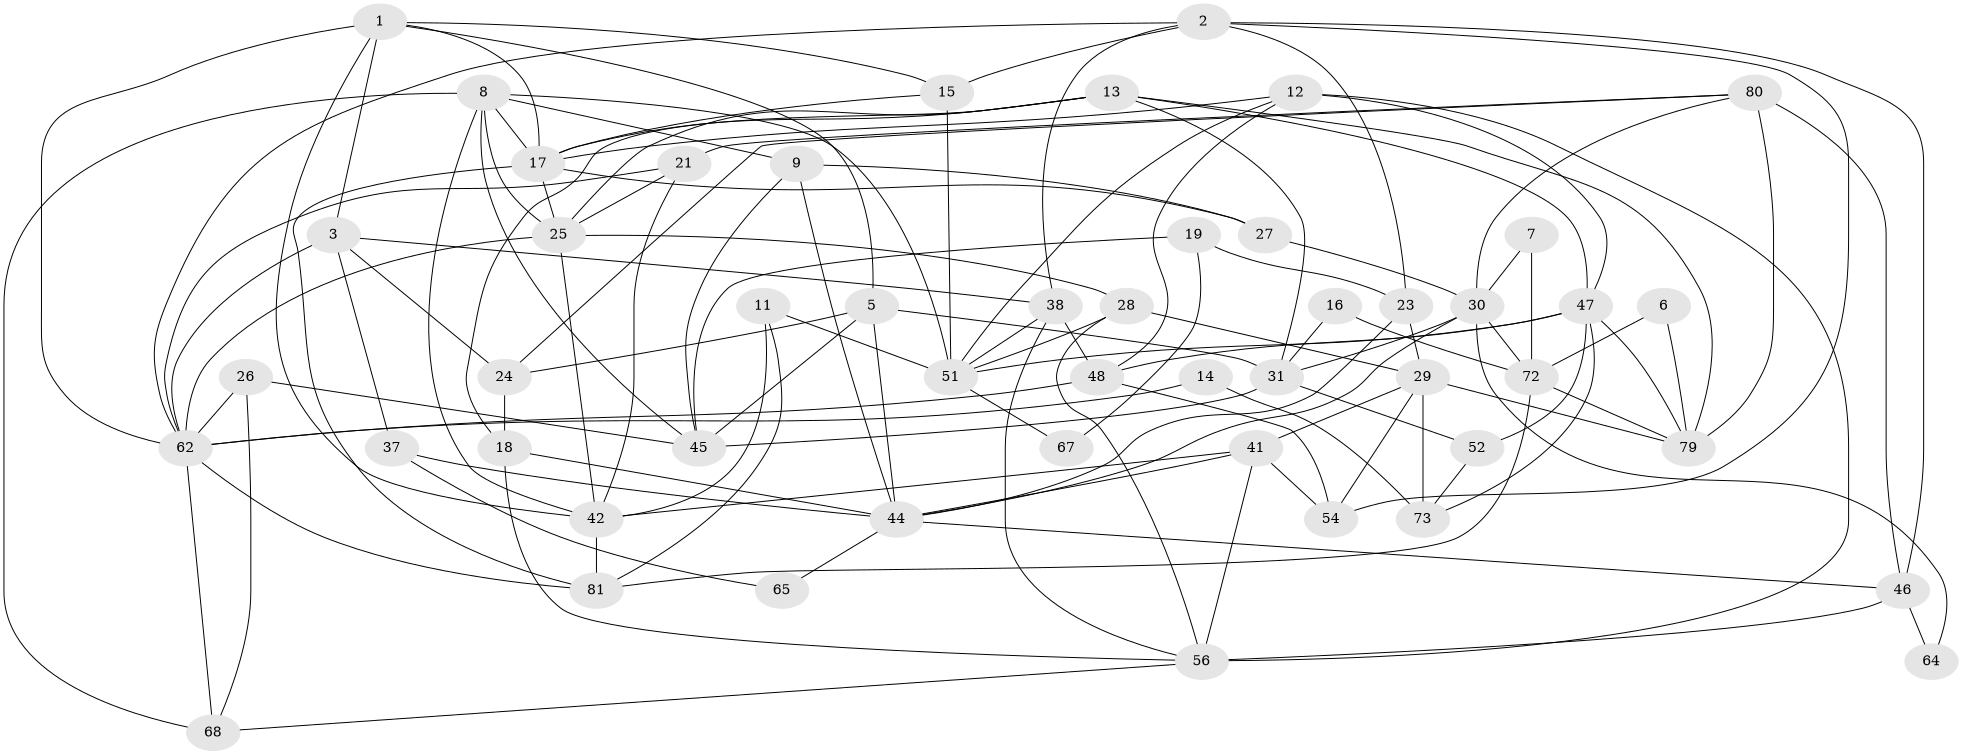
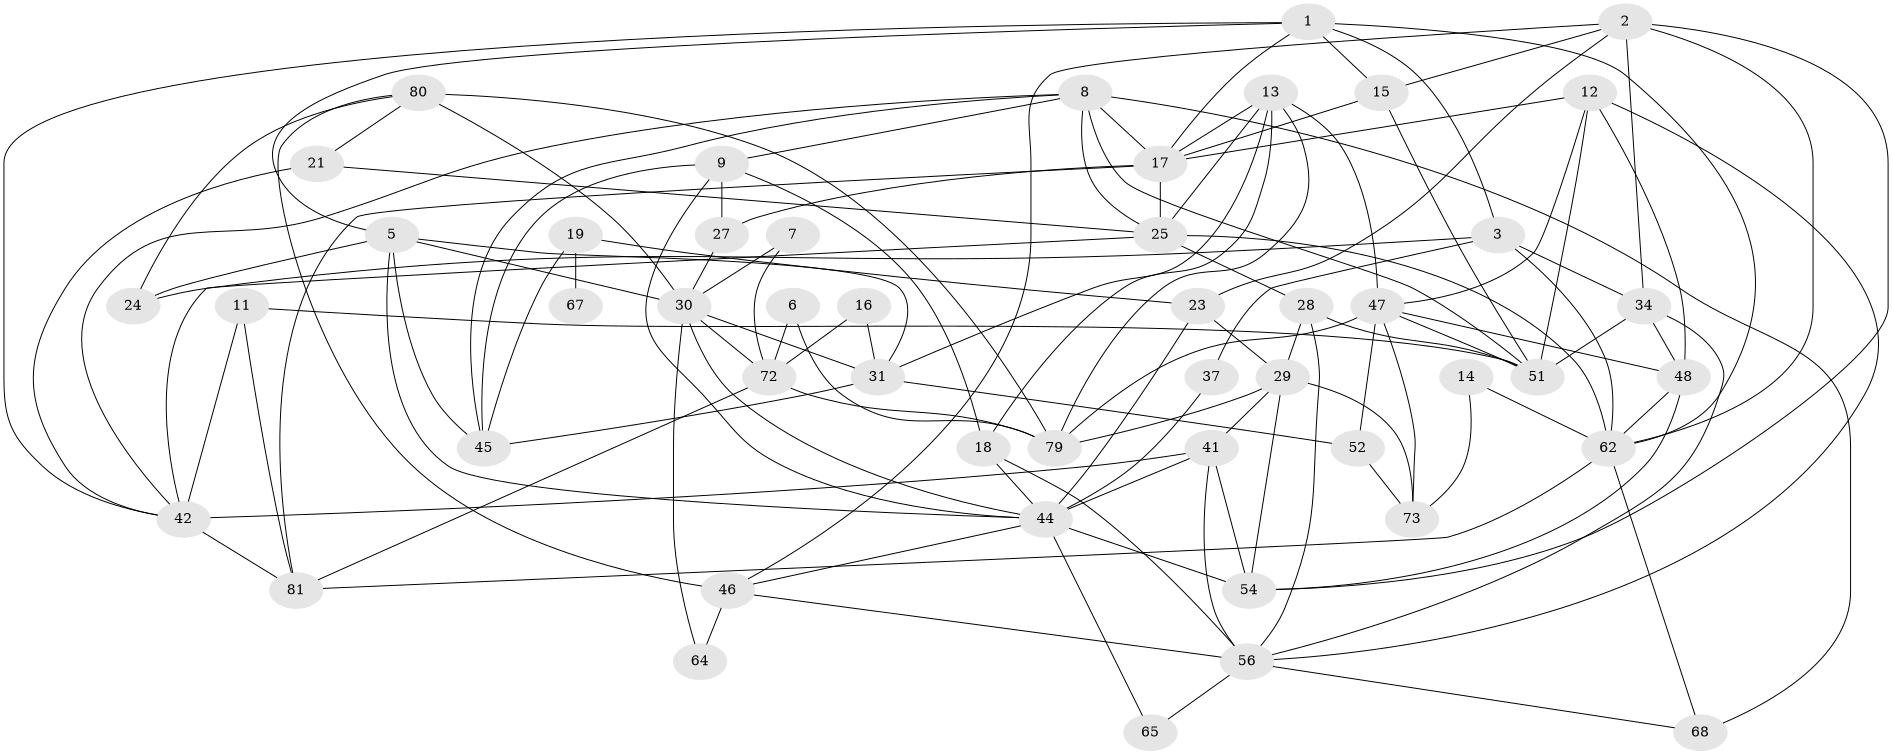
edge "21" -- "62": removed
edge "5" -- "30": added
node "38": label "38" -> "34"
node "26": removed
edge "24" -- "18": now "9" -- "18"
edge "51" -- "67": removed
edge "37" -- "65": now "56" -- "65"
edge "44" -- "54": added
